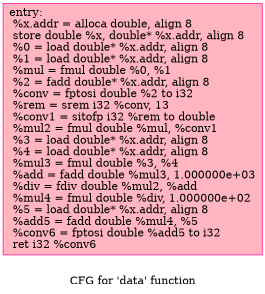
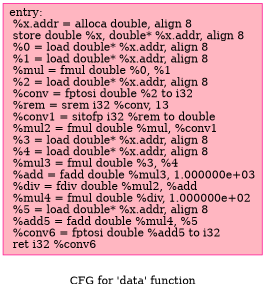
node "entry:": text "%2 = fadd double* %x.addr, align 8" -> "%2 = load double* %x.addr, align 8"
